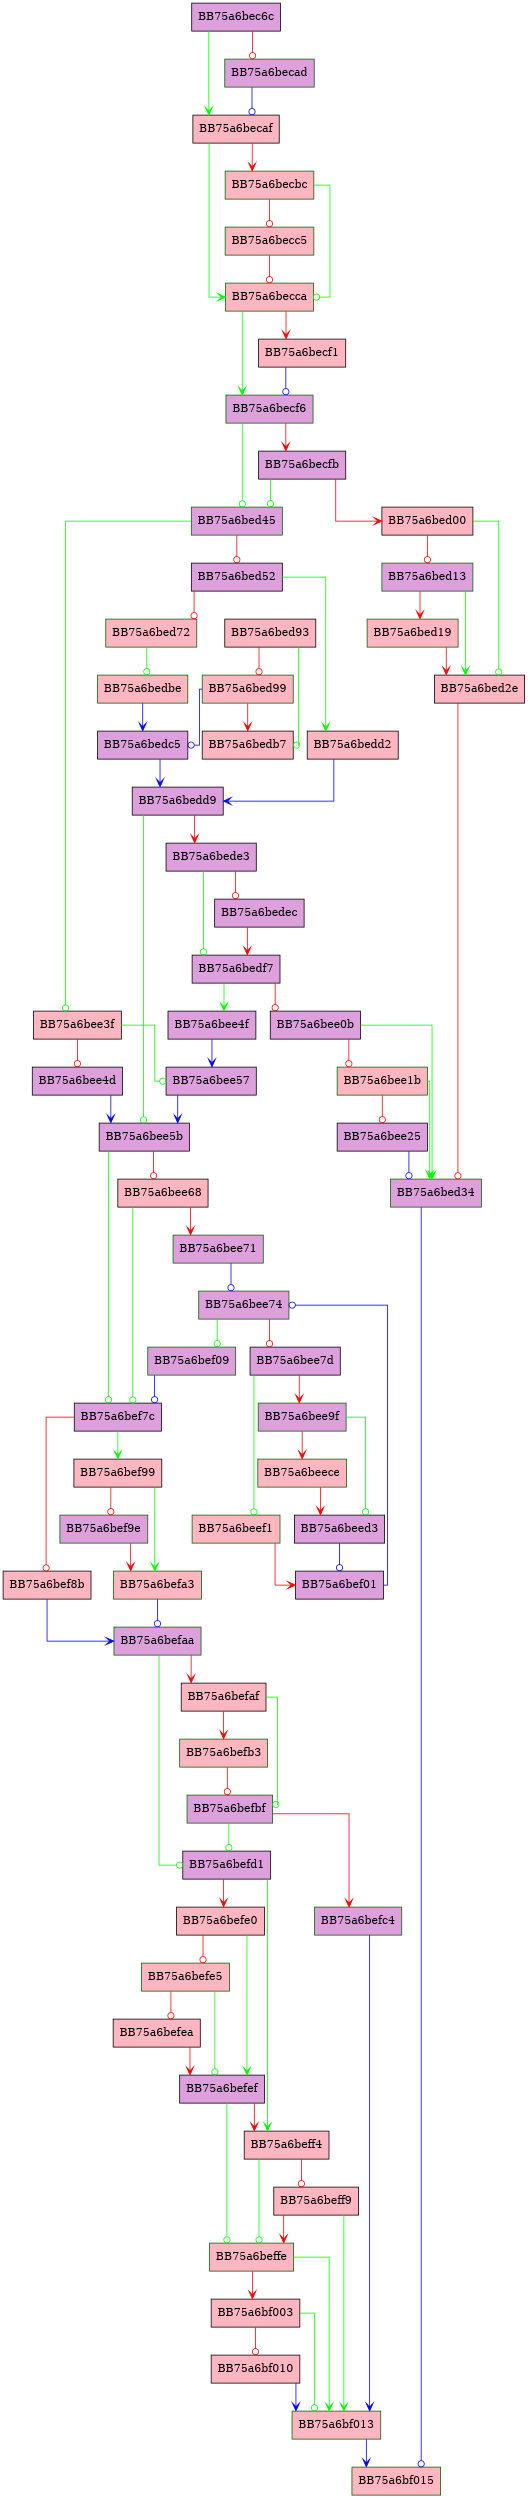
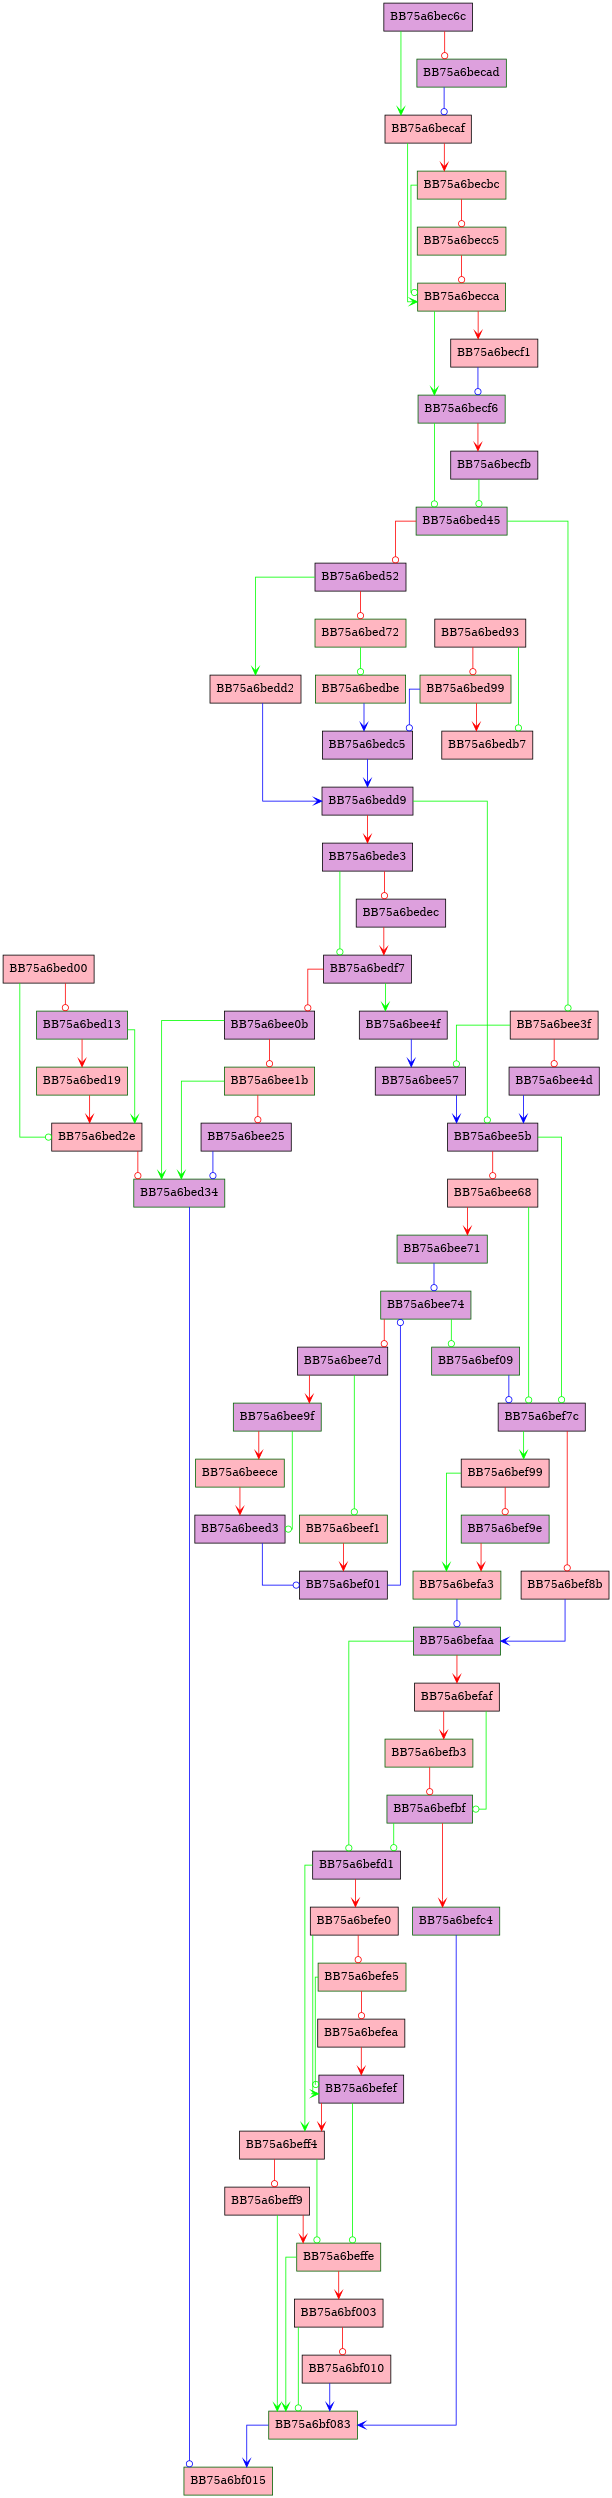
edge "BB75a6becfb" -> "BB75a6bed00": removed
node "BB75a6bf013": label "BB75a6bf013" -> "BB75a6bf083"
